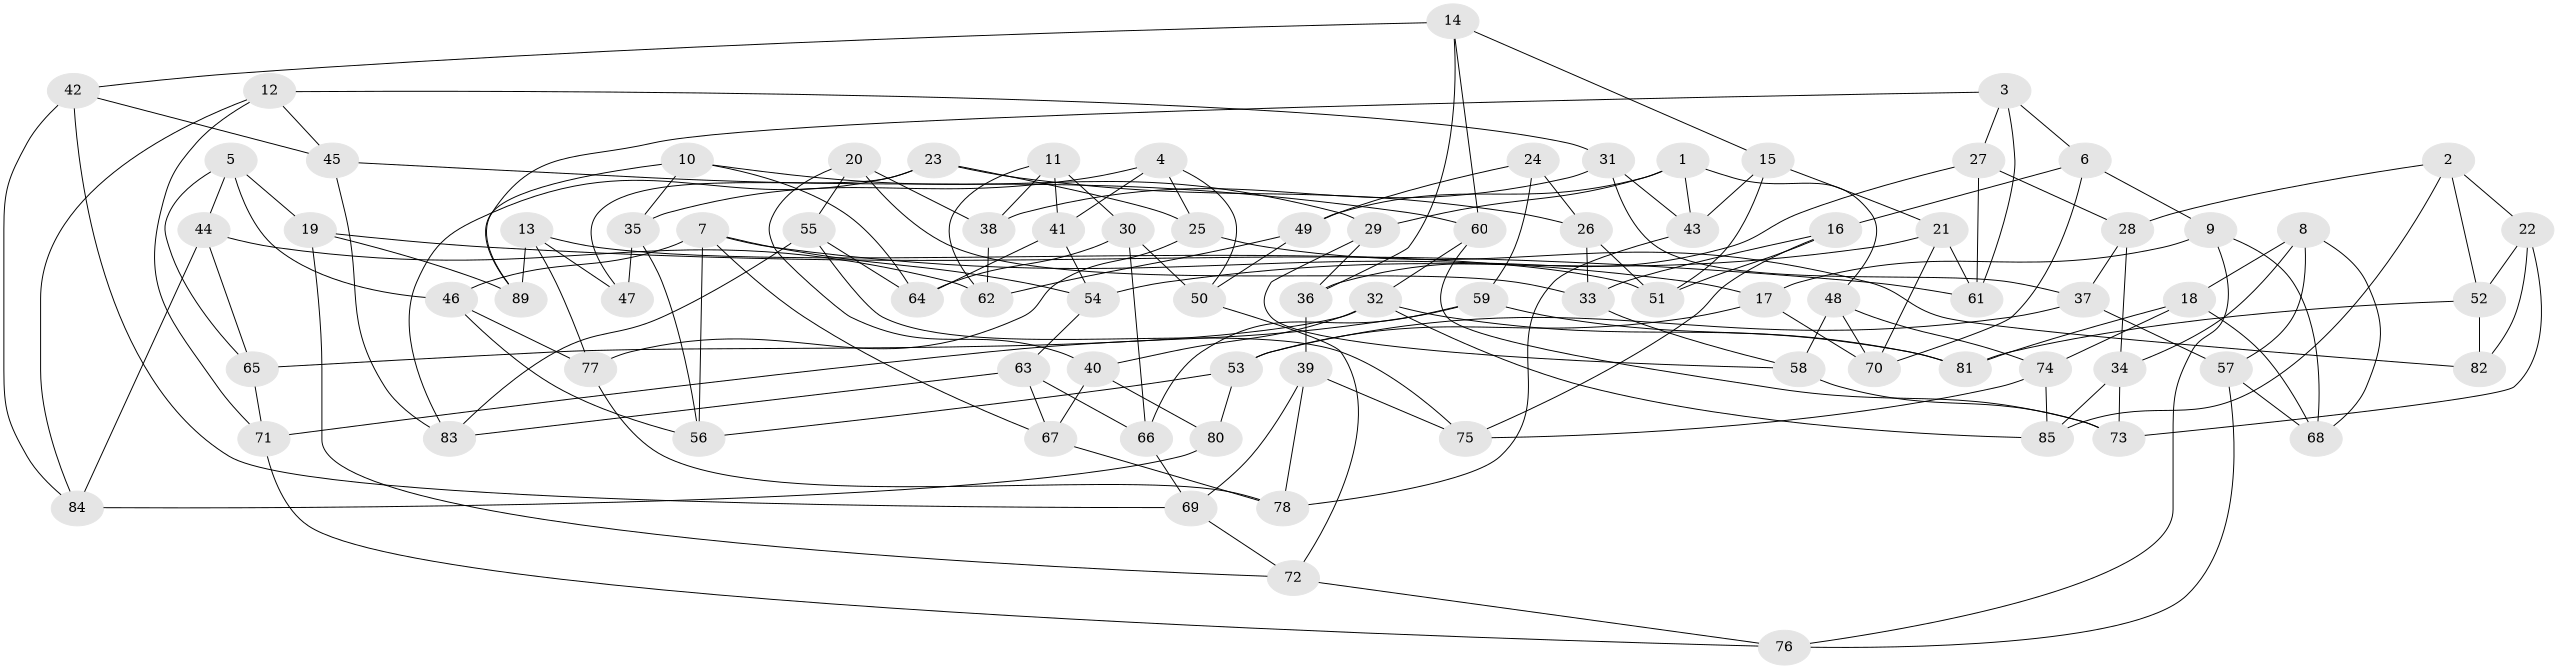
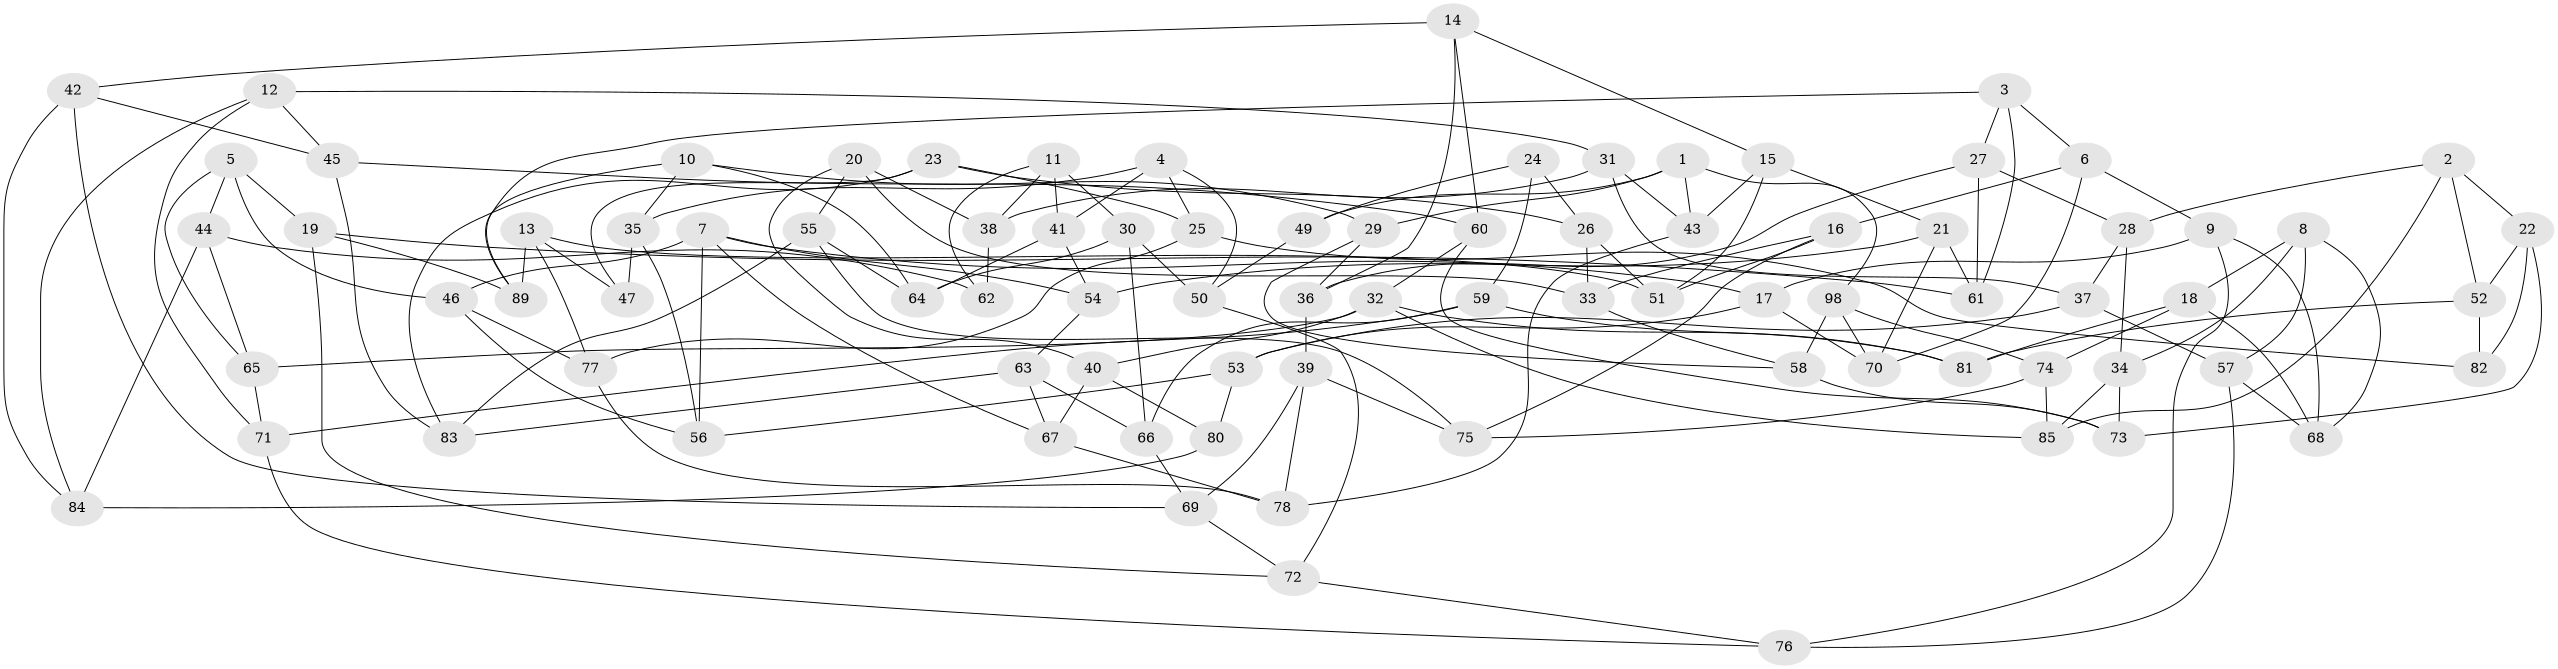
edge "49" -- "62": removed
node "48": label "48" -> "98"
